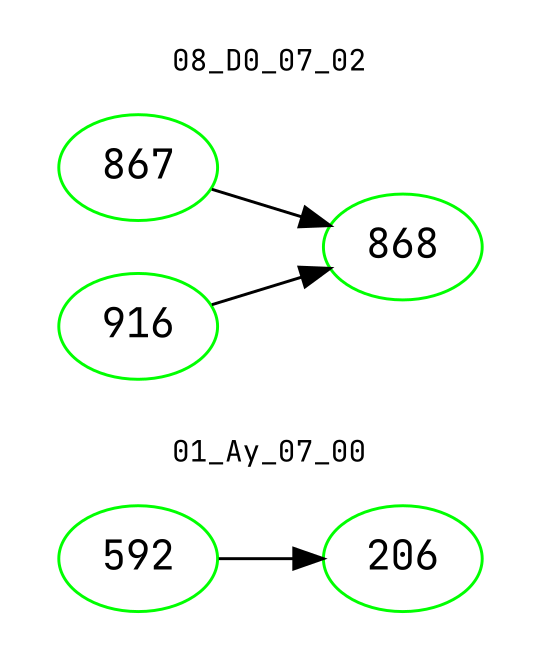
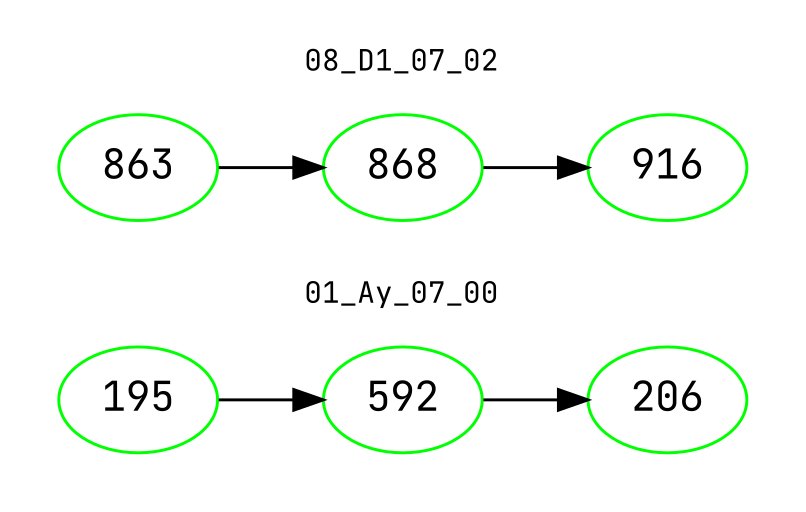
cluster "08_D0_07_02": label "08_D0_07_02" -> "08_D1_07_02"
node "867": label "867" -> "863"
edge "916" -> "868": reversed
node "195": added
